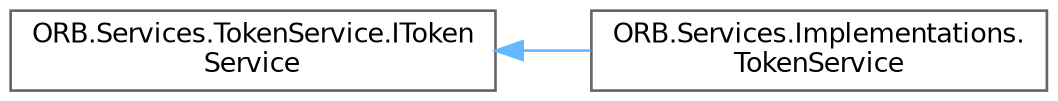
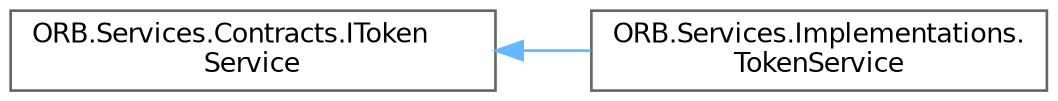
node "ORB.Services.TokenService.IToken Service": label "ORB.Services.TokenService.IToken Service" -> "ORB.Services.Contracts.IToken Service"
